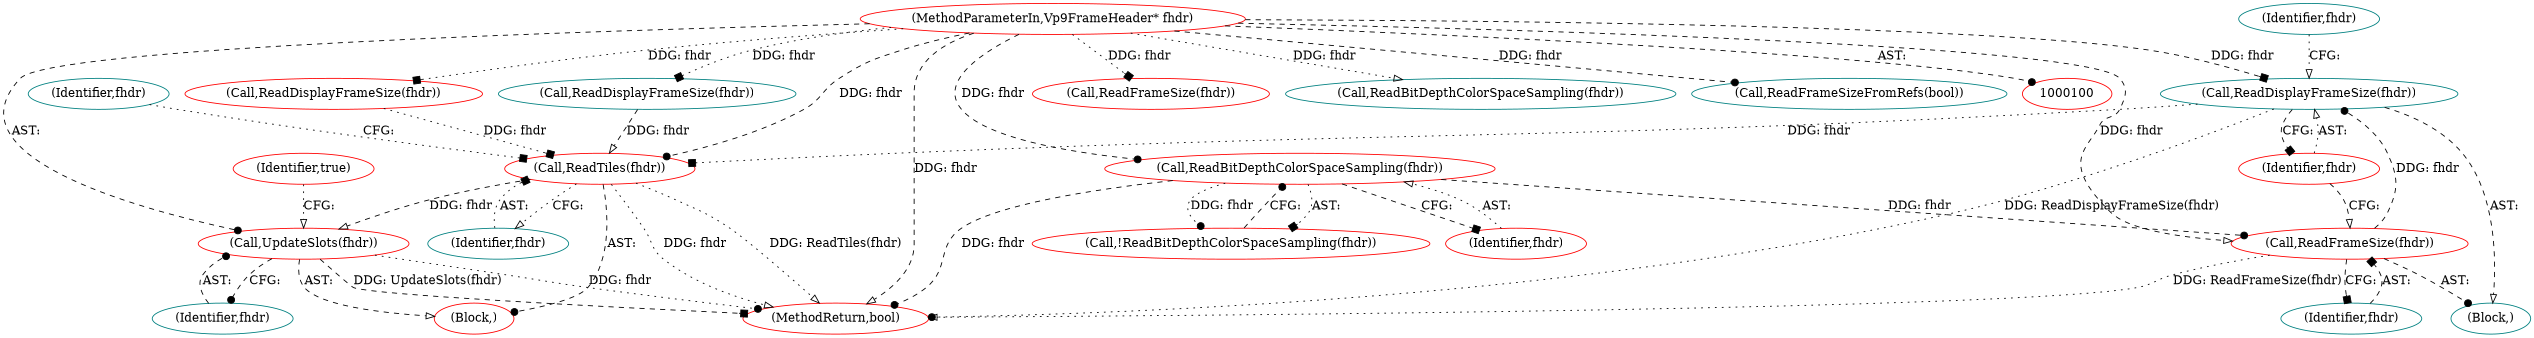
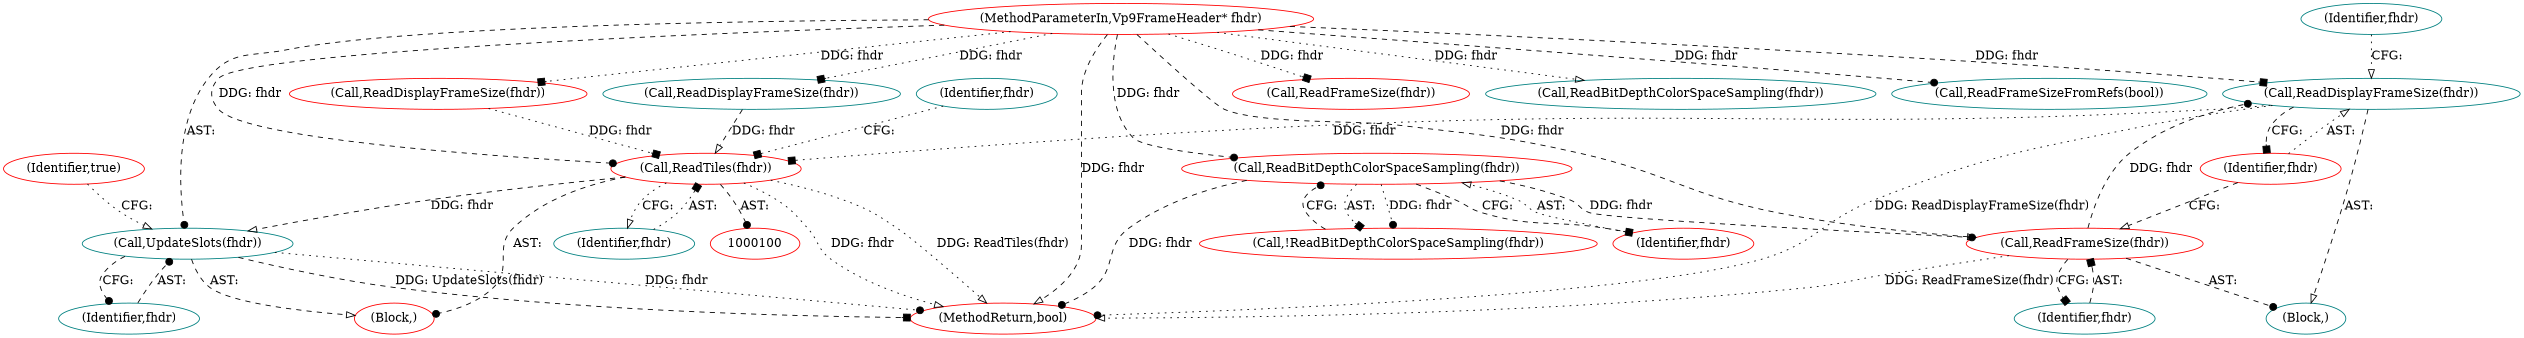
edge "(MethodParameterIn,Vp9FrameHeader* fhdr)" -> "1000100": now "(Call,ReadTiles(fhdr))" -> "1000100"
node "(Call,UpdateSlots(fhdr))": color red -> teal
